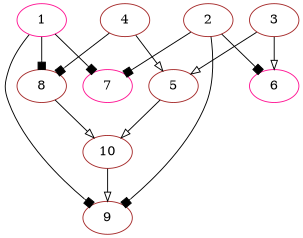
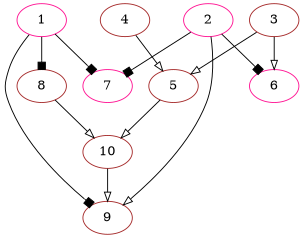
node "2": color brown -> deeppink
edge "4" -> "8": removed
edge "2" -> "9": arrowhead box -> onormal
